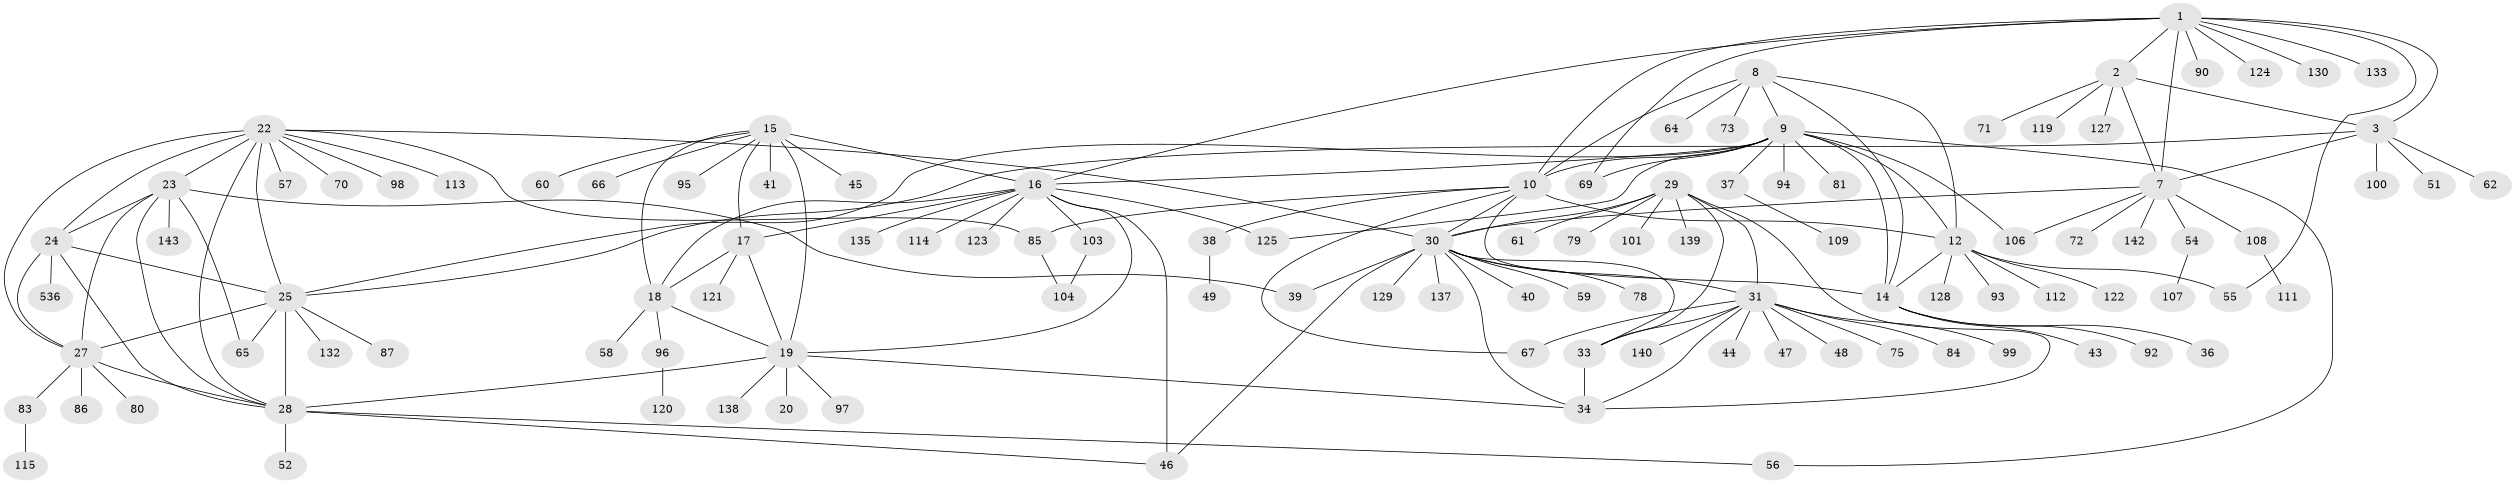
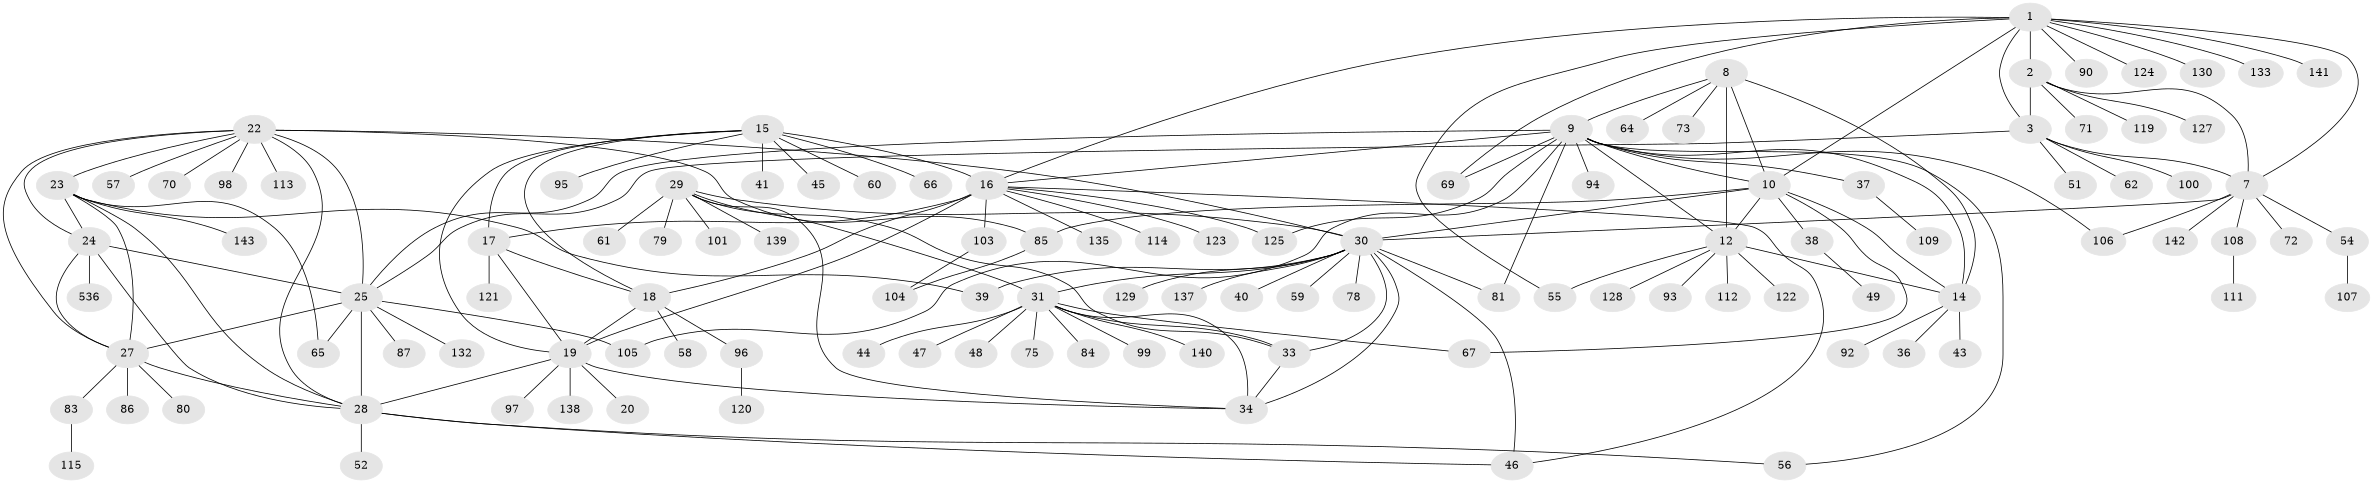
node "141": added
edge "30" -- "81": added
node "105": added
